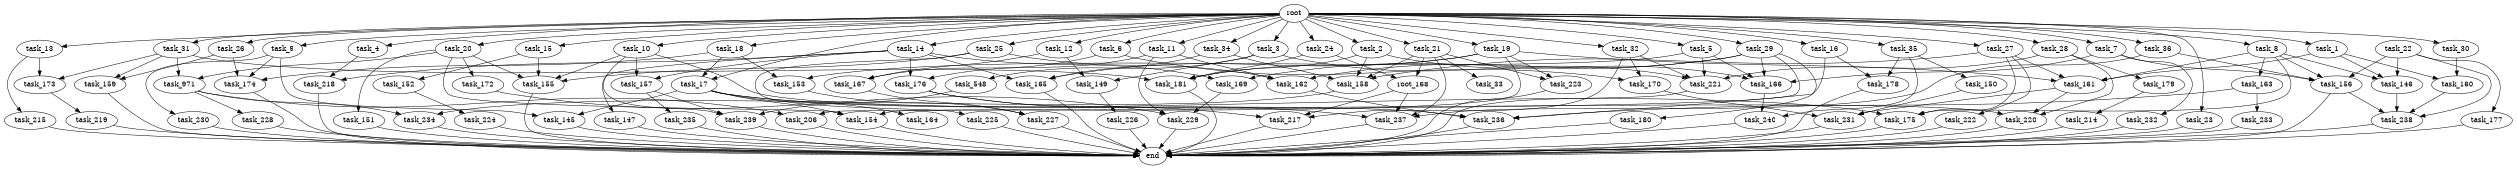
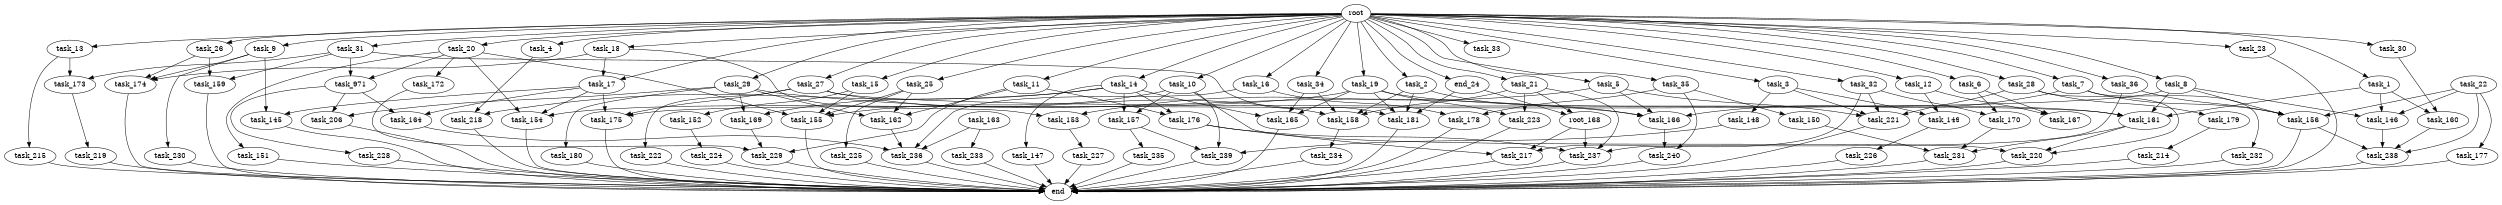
node "task_24": label "task_24" -> "end_24"
edge "task_21" -> "task_33": now "root" -> "task_33"
edge "task_8" -> "task_163": removed
node "task_548": label "task_548" -> "task_148"
edge "task_167" -> "task_227": removed
edge "task_971" -> "task_234": now "task_971" -> "task_164"
edge "task_17" -> "task_236": now "task_164" -> "task_236"
